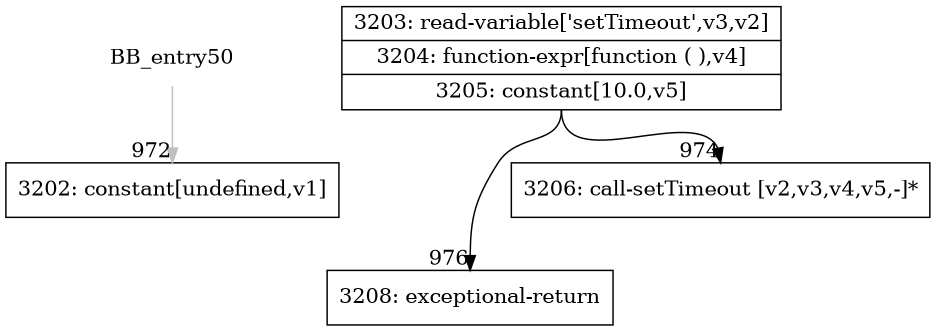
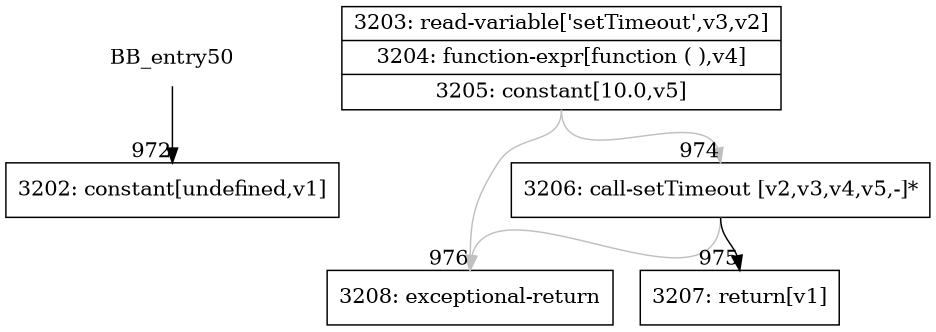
edge "BB_entry50" -> "3202: constant[undefined,v1]": color gray -> black
edge "3203: read-variable['setTimeout',v3,v2]" -> "3206: call-setTimeout [v2,v3,v4,v5,-]*": color black -> gray
edge "3203: read-variable['setTimeout',v3,v2]" -> "3208: exceptional-return": color black -> gray
edge "3206: call-setTimeout [v2,v3,v4,v5,-]*" -> "3208: exceptional-return": added
node "3207: return[v1]": added
